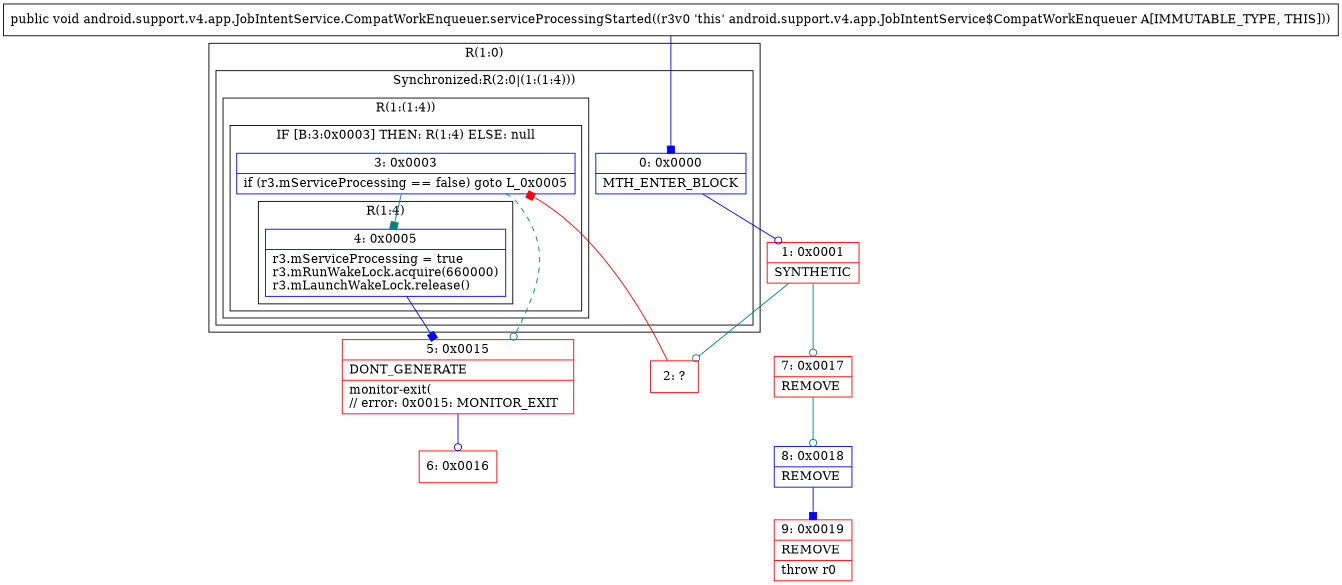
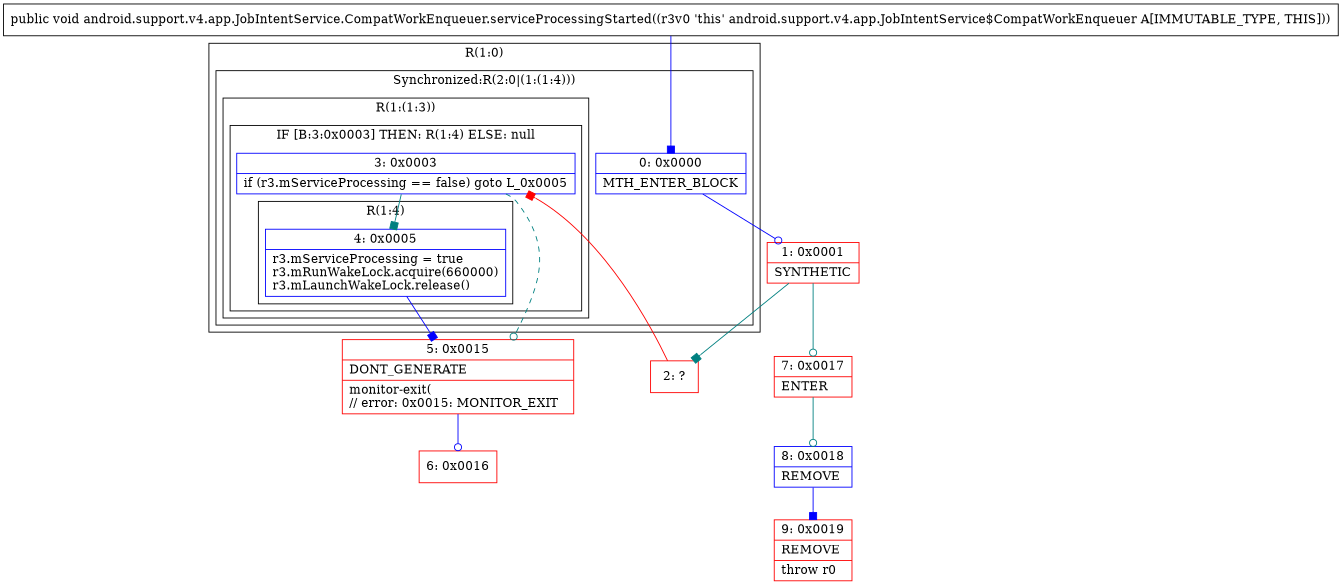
cluster "R(1:(1:4))": label "R(1:(1:4))" -> "R(1:(1:3))"
edge "1: 0x0001" -> "2: ?": arrowhead odot -> box
node "7: 0x0017": text "REMOVE" -> "ENTER"
